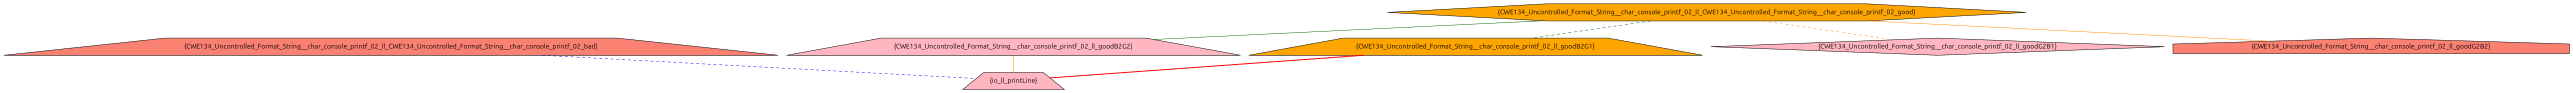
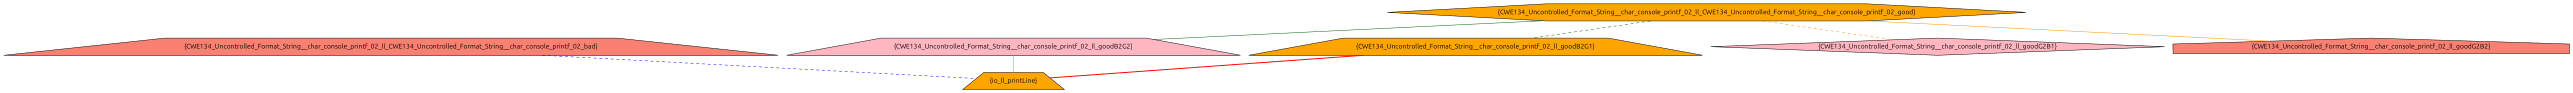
node "{io_ll_printLine}": fillcolor lightpink -> orange
